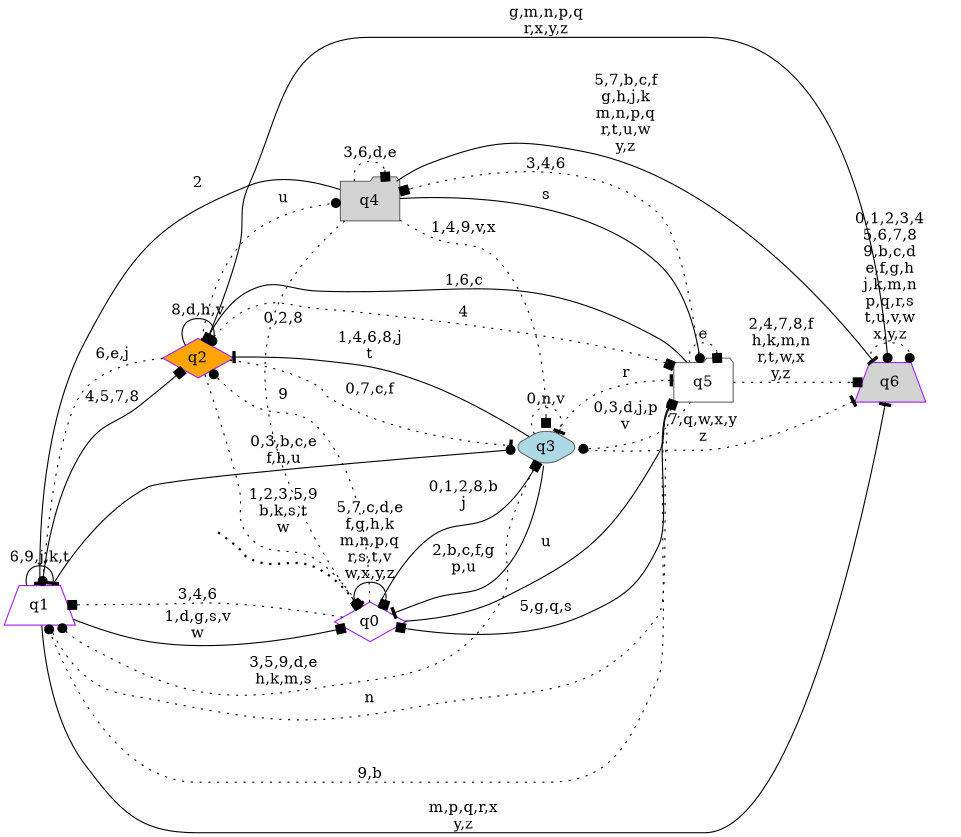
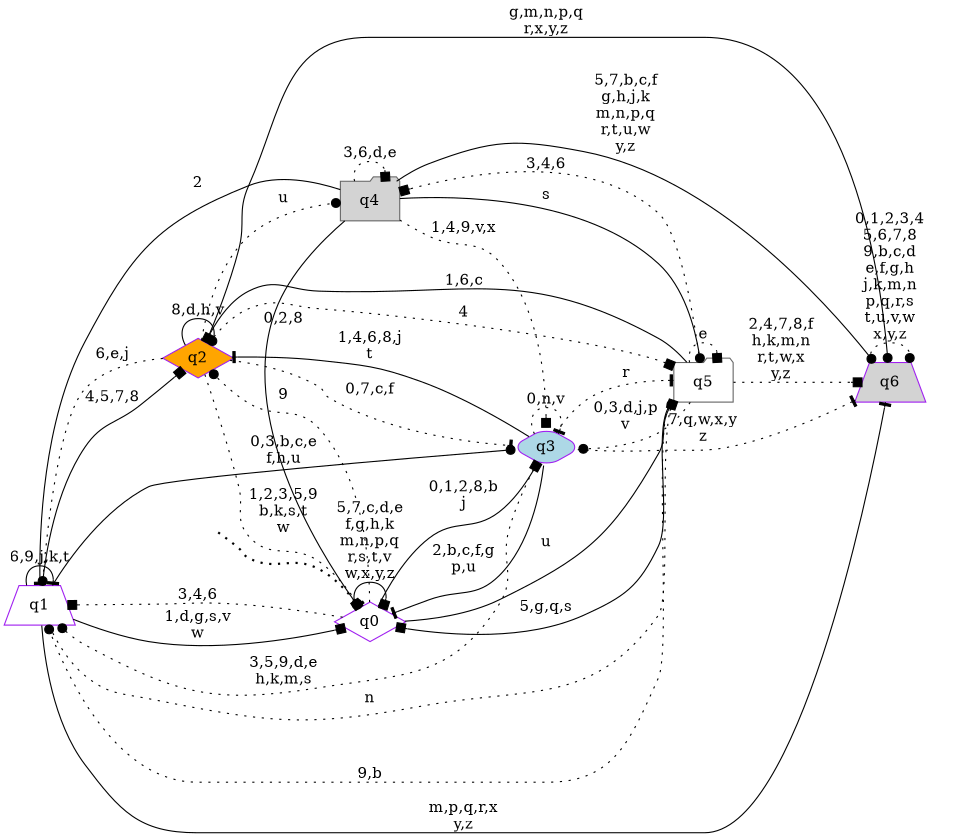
edge "q4" -> "q6": arrowhead tee -> dot
edge "q4" -> "q0": style dotted -> solid
node "q3": color gray40 -> purple
